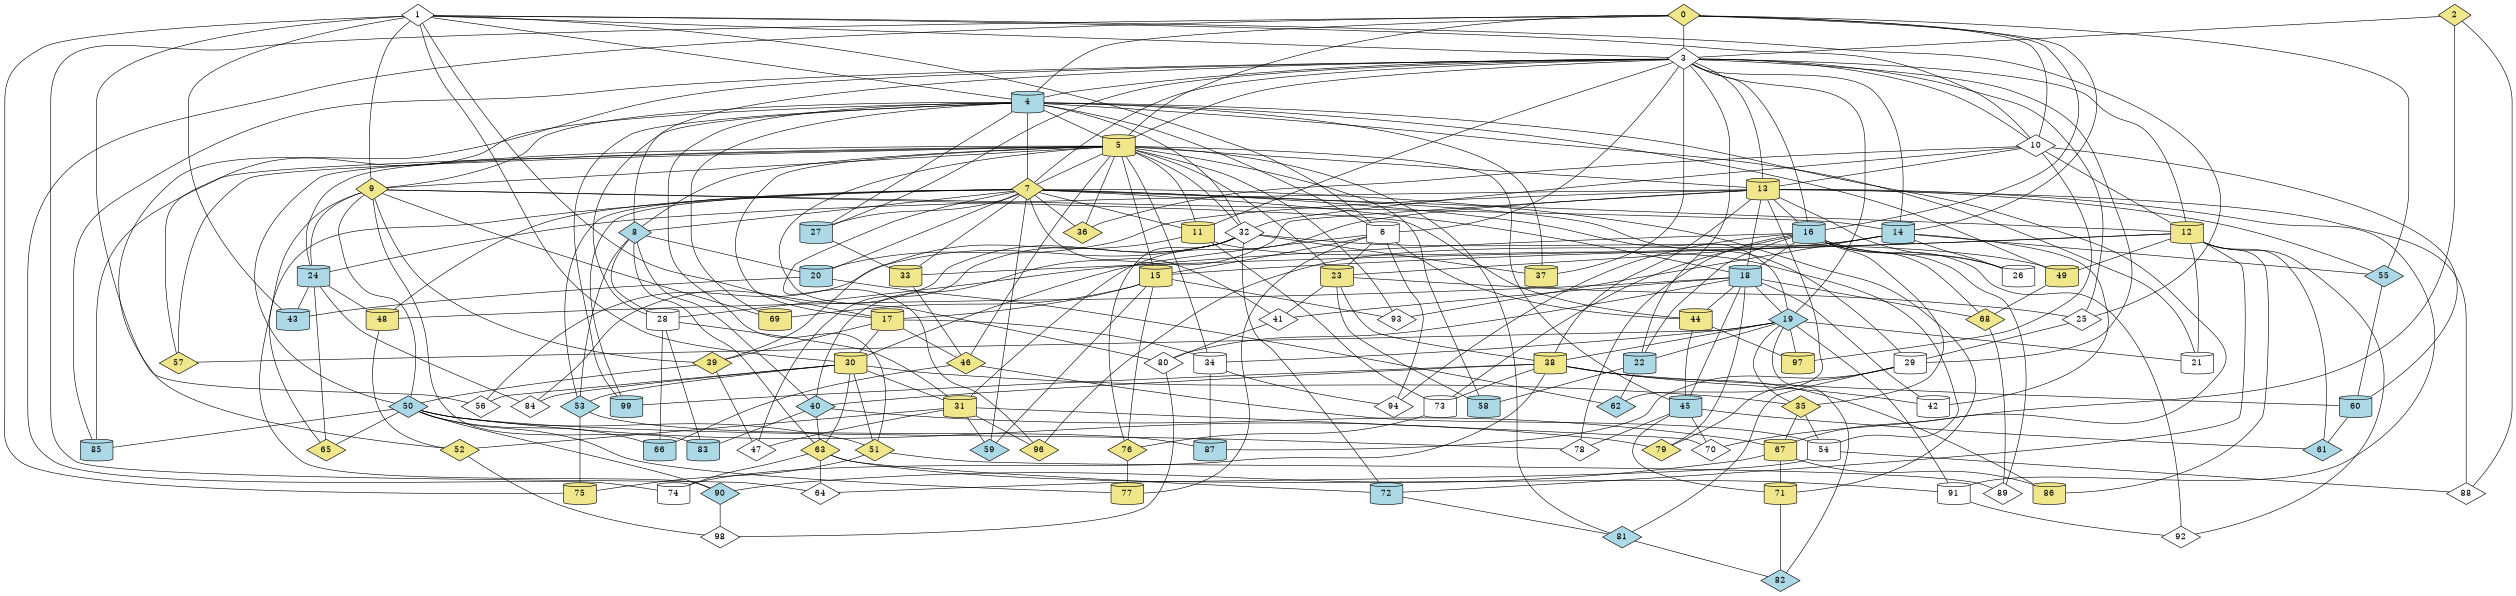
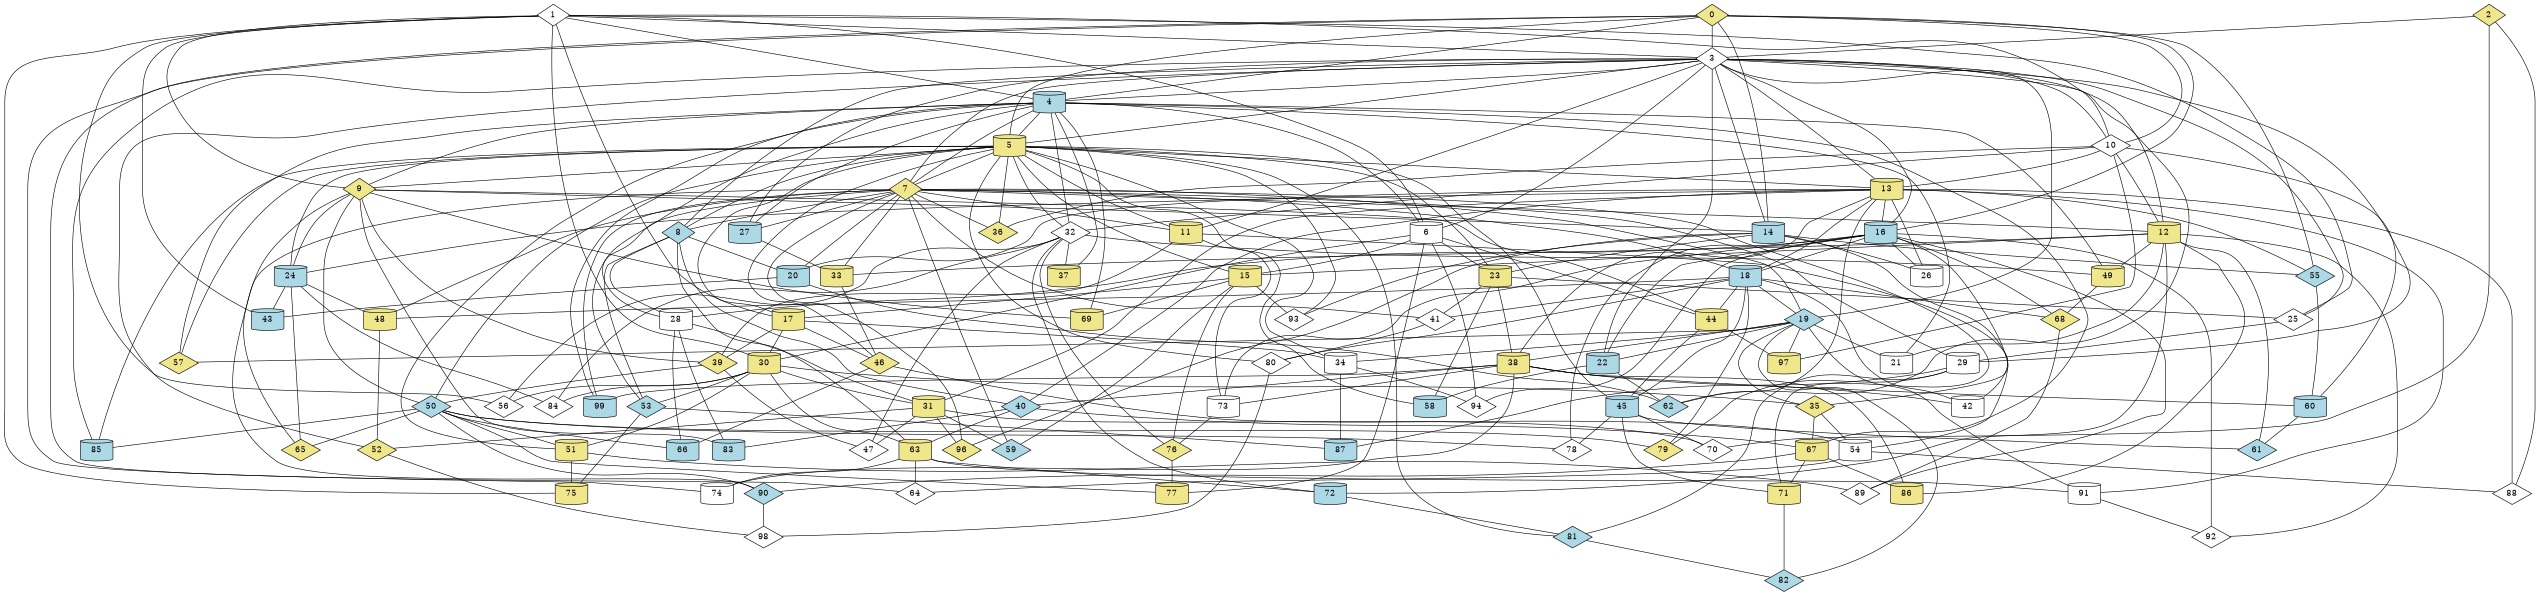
edge "3" -- "37": now "3" -- "62"
node "63": shape diamond -> cylinder
node "51": shape diamond -> cylinder
